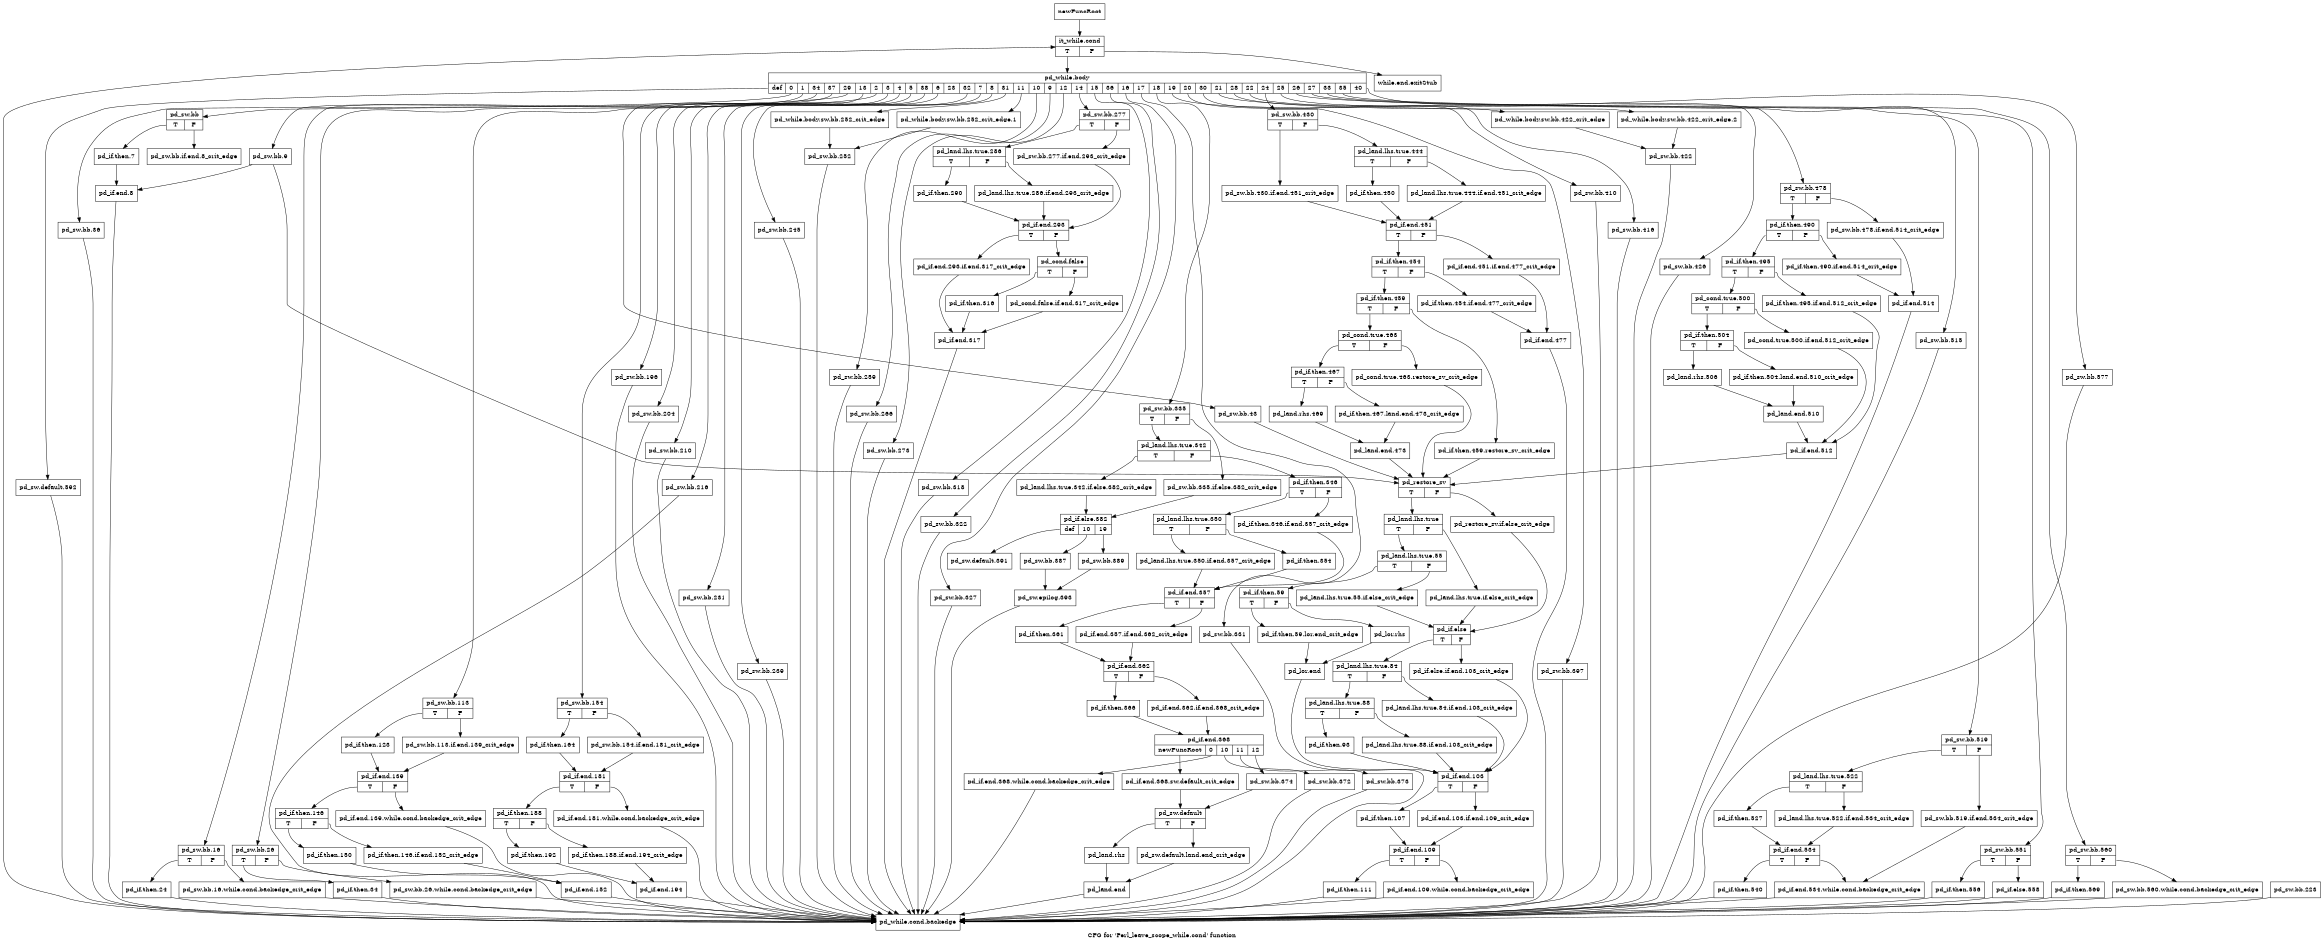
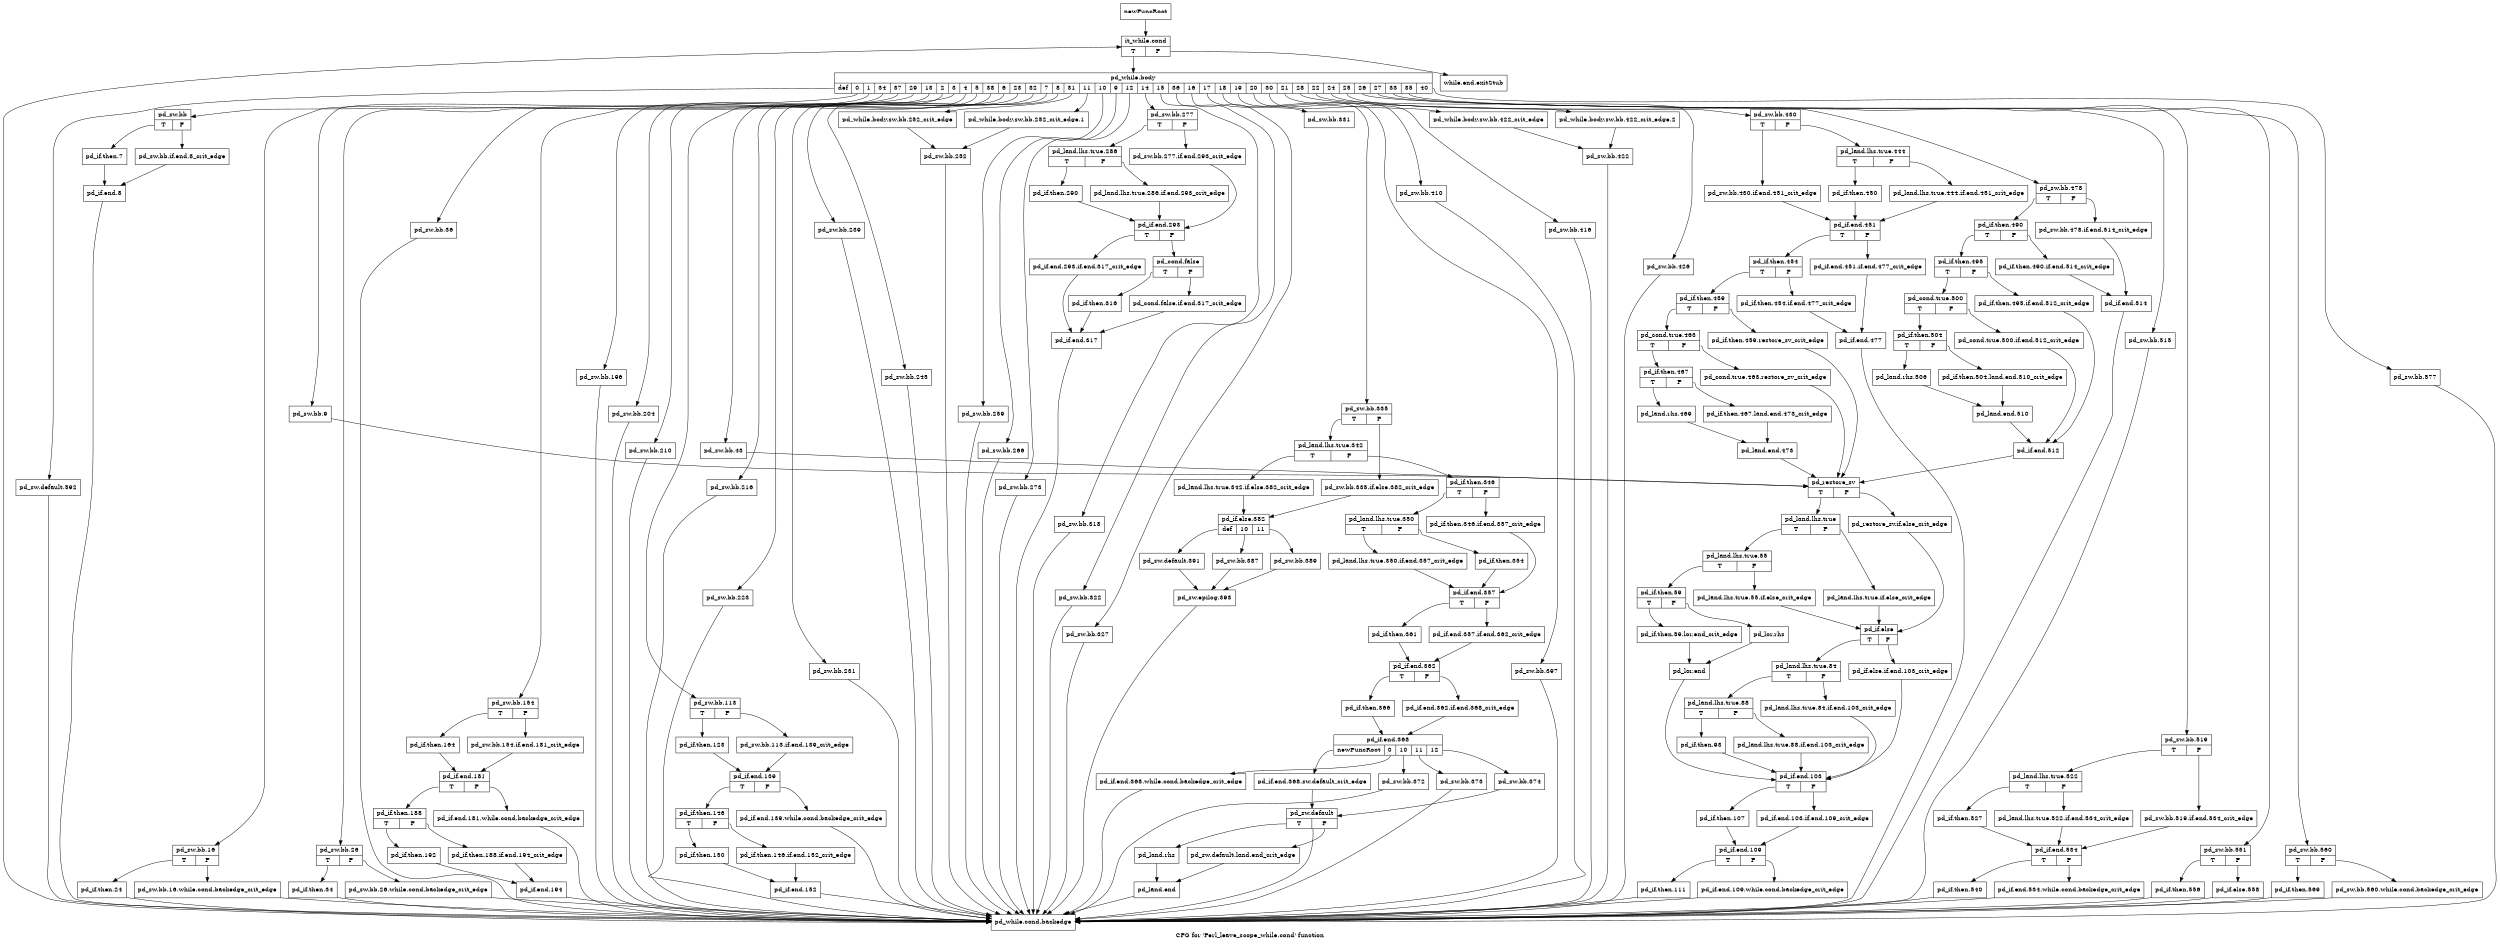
edge "pd_sw.bb.9" -> "pd_if.end.8": now "pd_sw.bb.if.end.8_crit_edge" -> "pd_if.end.8"
edge "pd_while.body" -> "pd_sw.bb.223": added
node "pd_if.else.382": text "19" -> "11"
edge "pd_sw.default.391" -> "pd_sw.epilog.393": added
edge "pd_sw.bb.331" -> "pd_while.cond.backedge": now "pd_sw.default" -> "pd_while.cond.backedge"
edge "pd_sw.bb.519.if.end.534_crit_edge" -> "pd_if.end.534.while.cond.backedge_crit_edge": now "pd_sw.bb.519.if.end.534_crit_edge" -> "pd_if.end.534"
